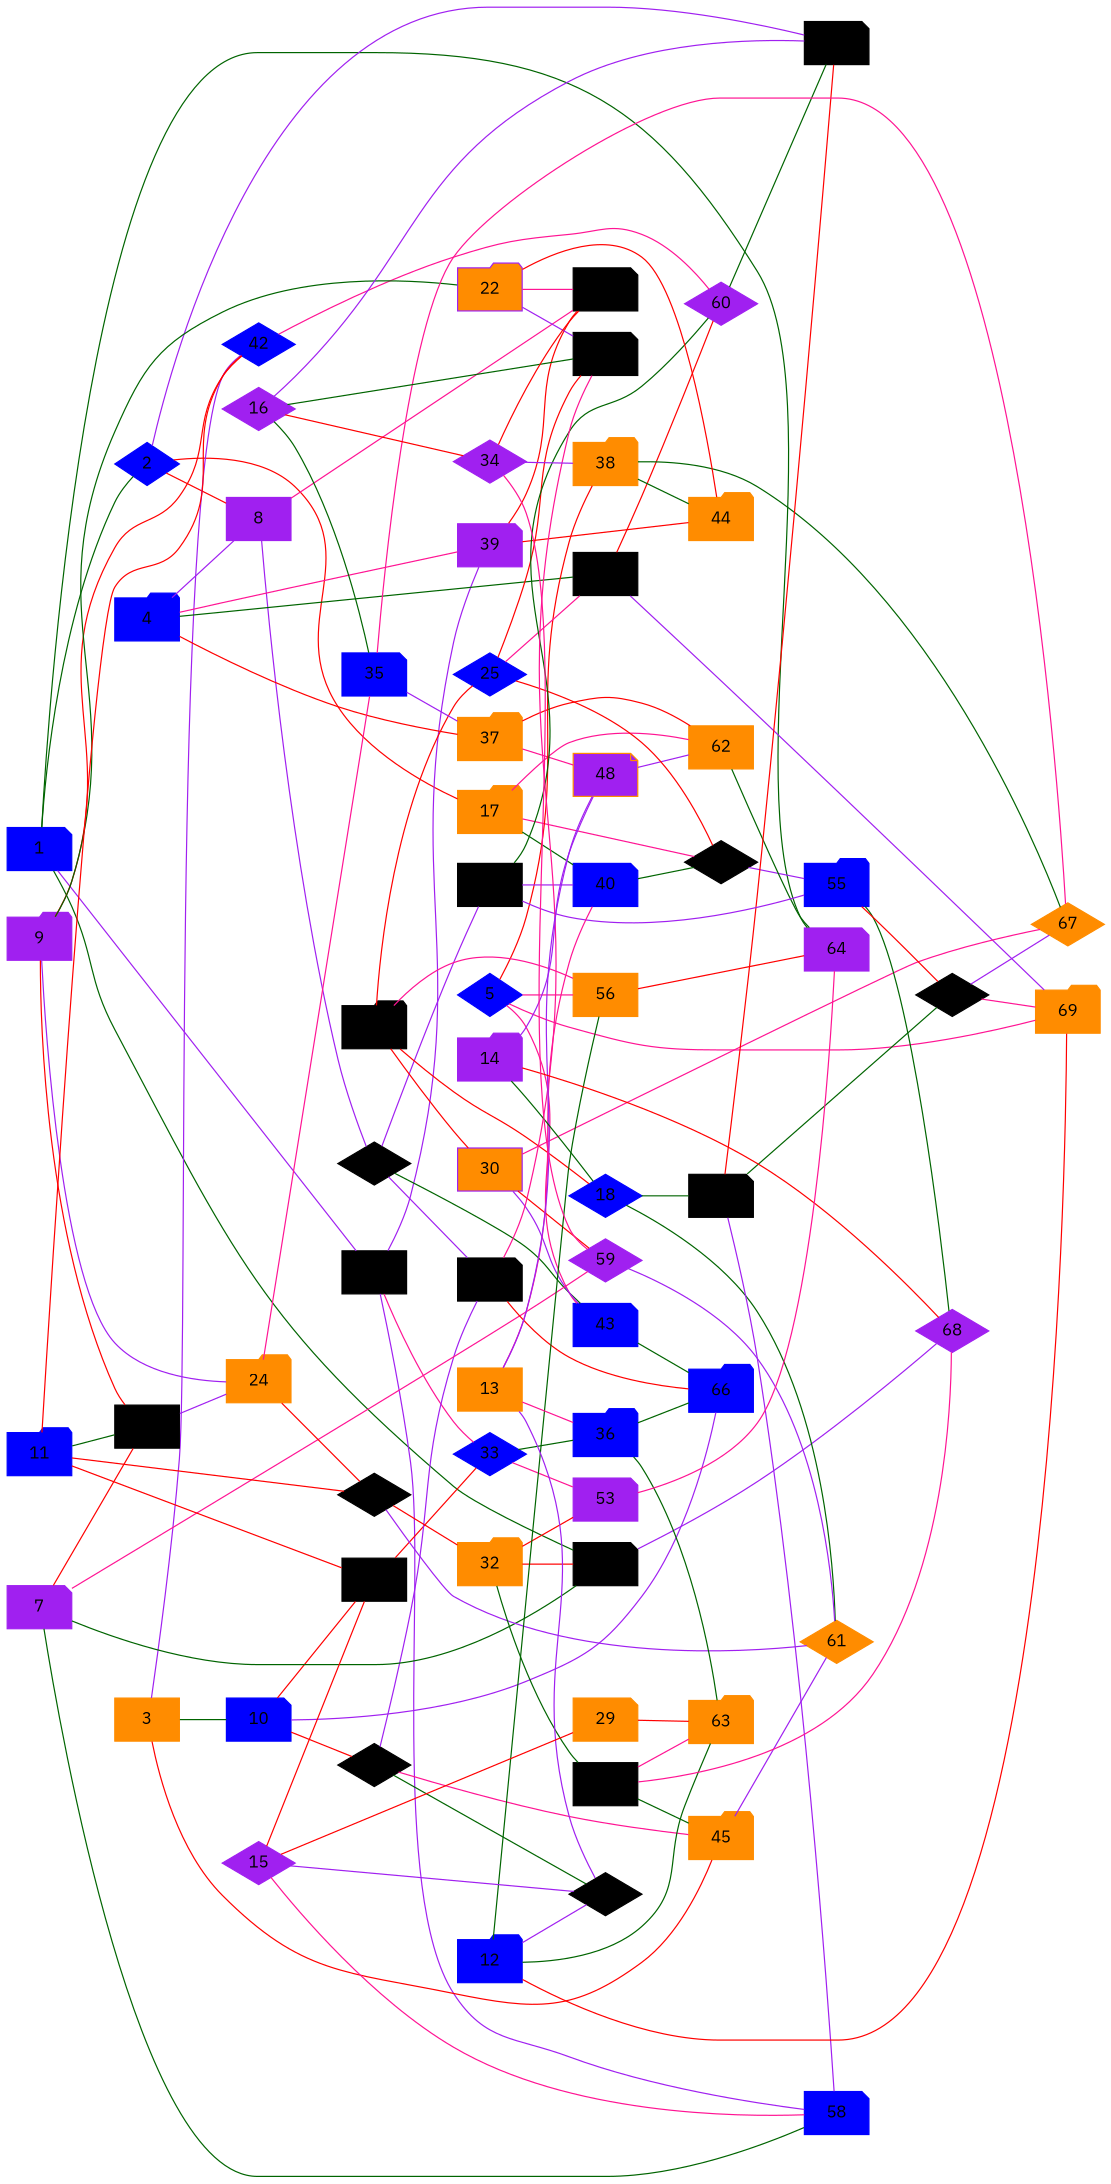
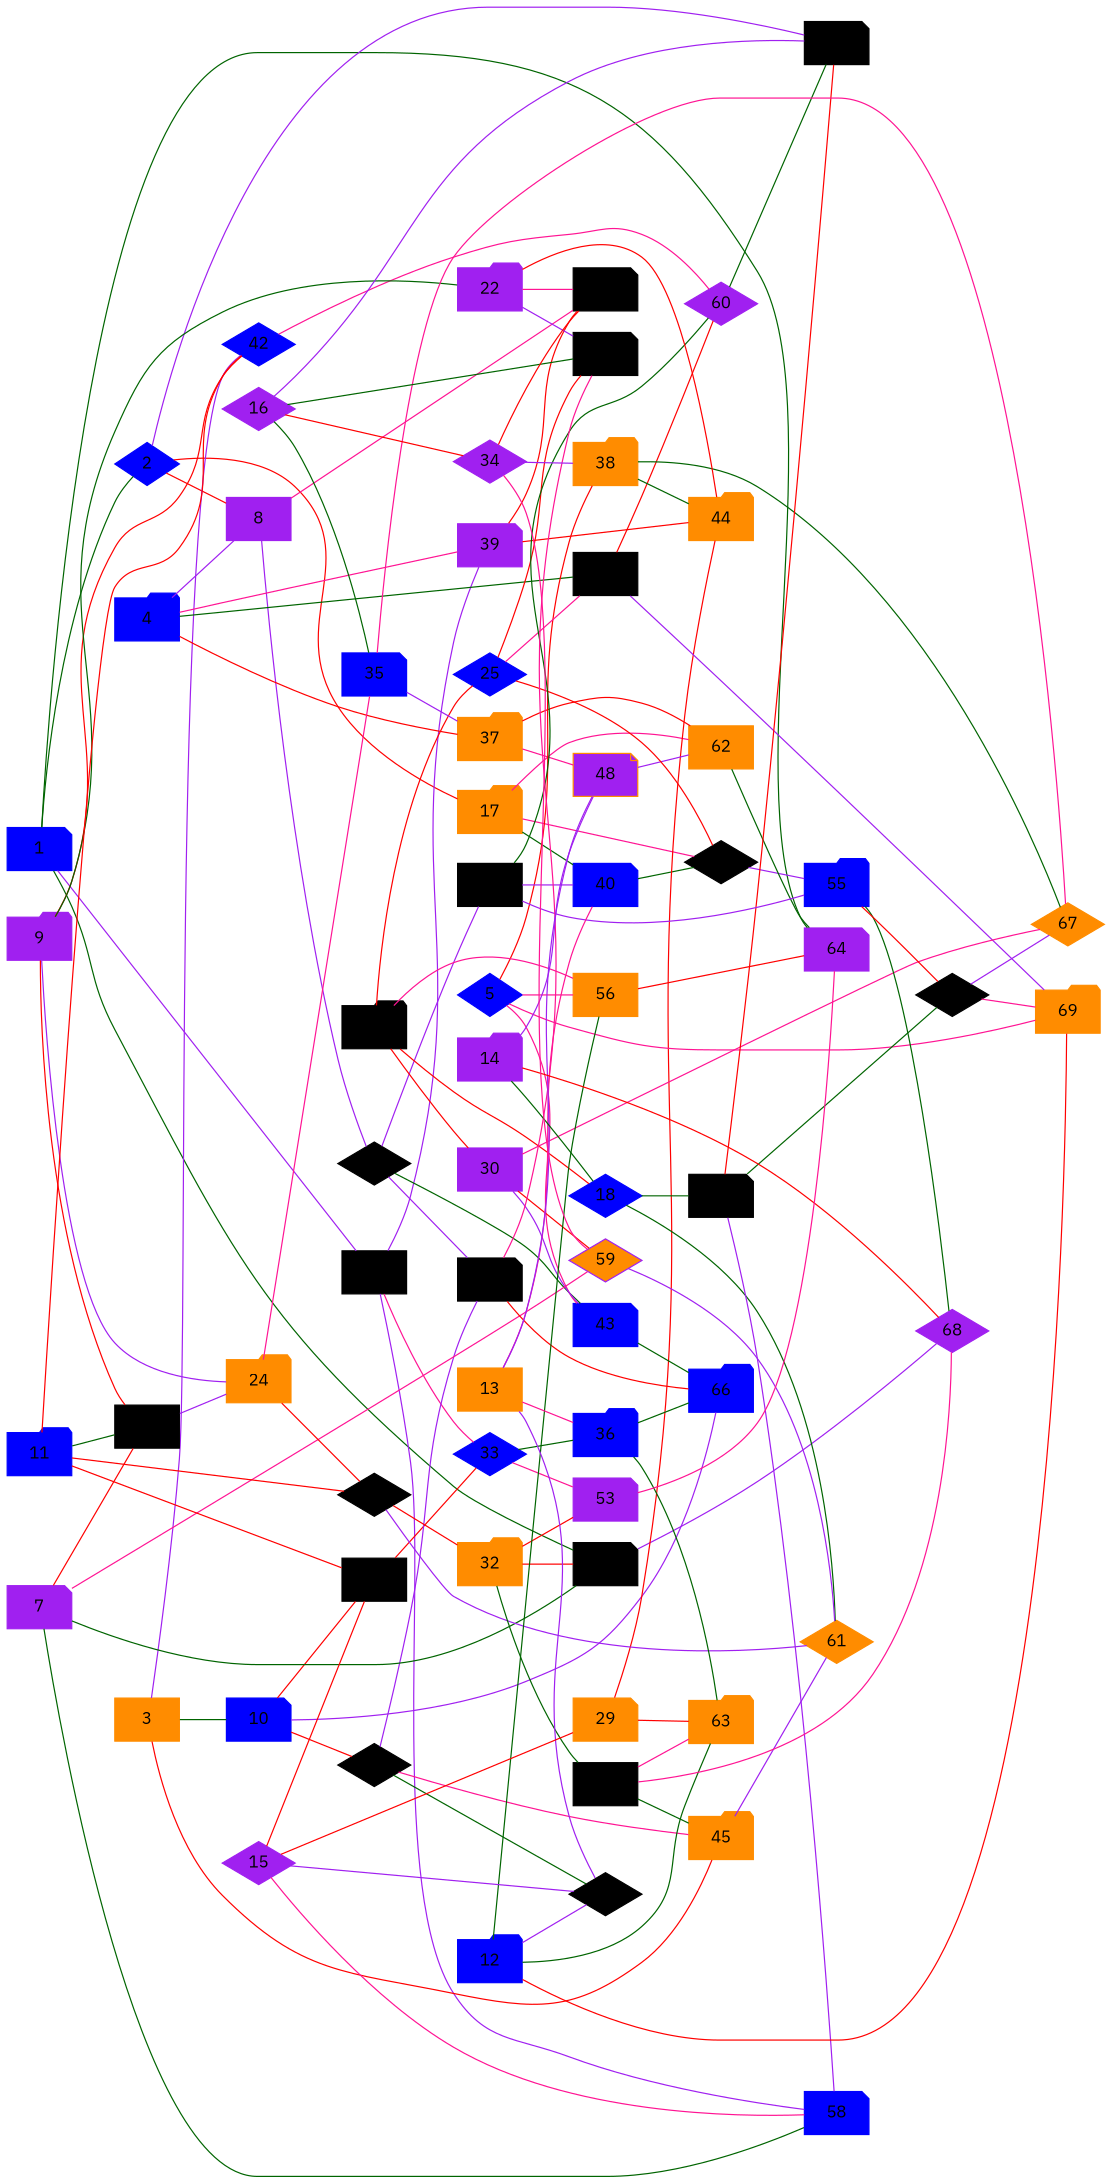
node "22": fillcolor darkorange -> purple
edge "44" -- "29": added
node "30": fillcolor darkorange -> purple
node "59": fillcolor purple -> darkorange
